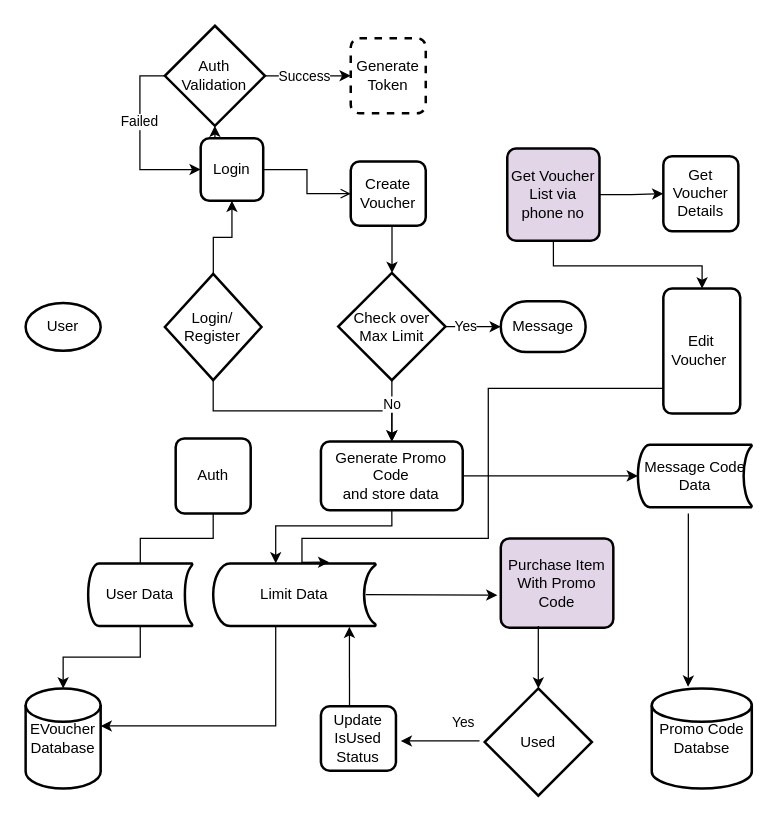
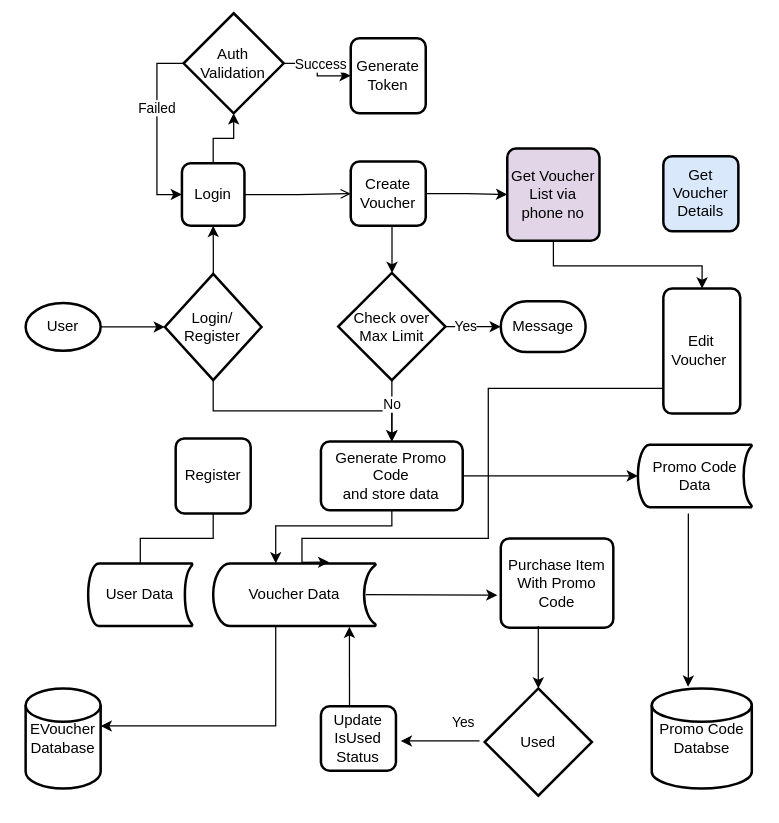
node "Auth Validation": moved (215, 76) -> (234, 63)
node "Generate Token": style dashed -> solid
node "Login": moved (232, 169) -> (213, 194)
edge "Create Voucher" -> "Get Voucher List via phone no": added
node "Get Voucher Details": fillcolor #ffffff -> #dae8fc
edge "Get Voucher List via phone no" -> "Get Voucher Details": removed
edge "User" -> "Login/ Register": added
node "Auth": label "Auth" -> "Register"
node "Message Code Data": label "Message Code Data" -> "Promo Code Data"
node "Purchase Item With Promo Code": fillcolor #e1d5e7 -> #ffffff
node "Limit Data": label "Limit Data" -> "Voucher Data"
edge "User Data" -> "EVoucher Database": removed
